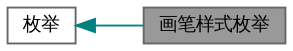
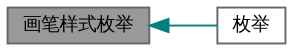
edge "画笔样式枚举" -> "枚举": reversed
